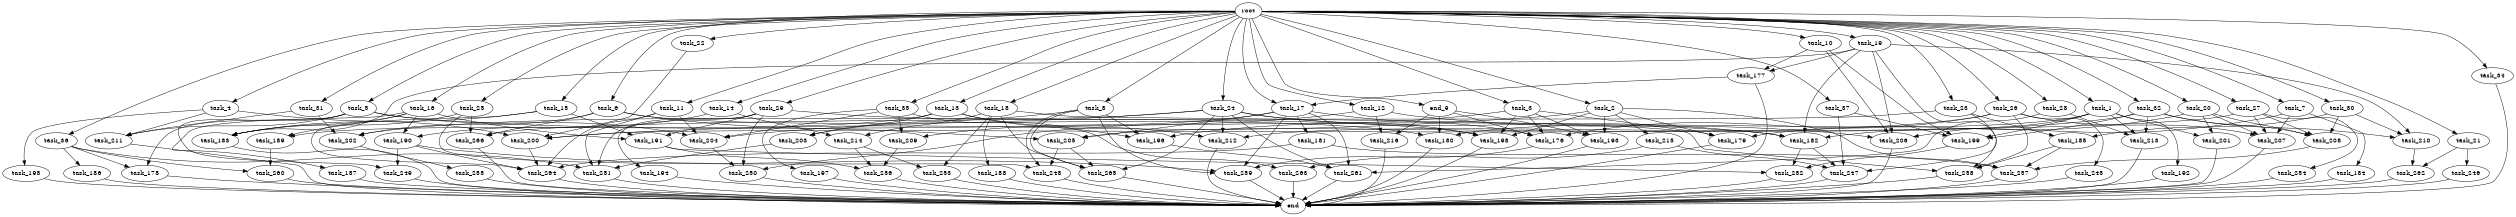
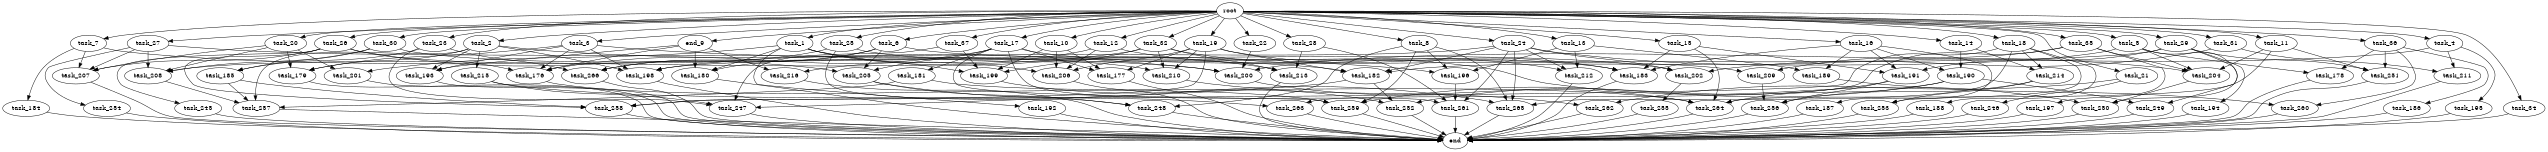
edge "task_177" -> "task_17": reversed
edge "task_5" -> "task_211": removed
node "task_203": removed
